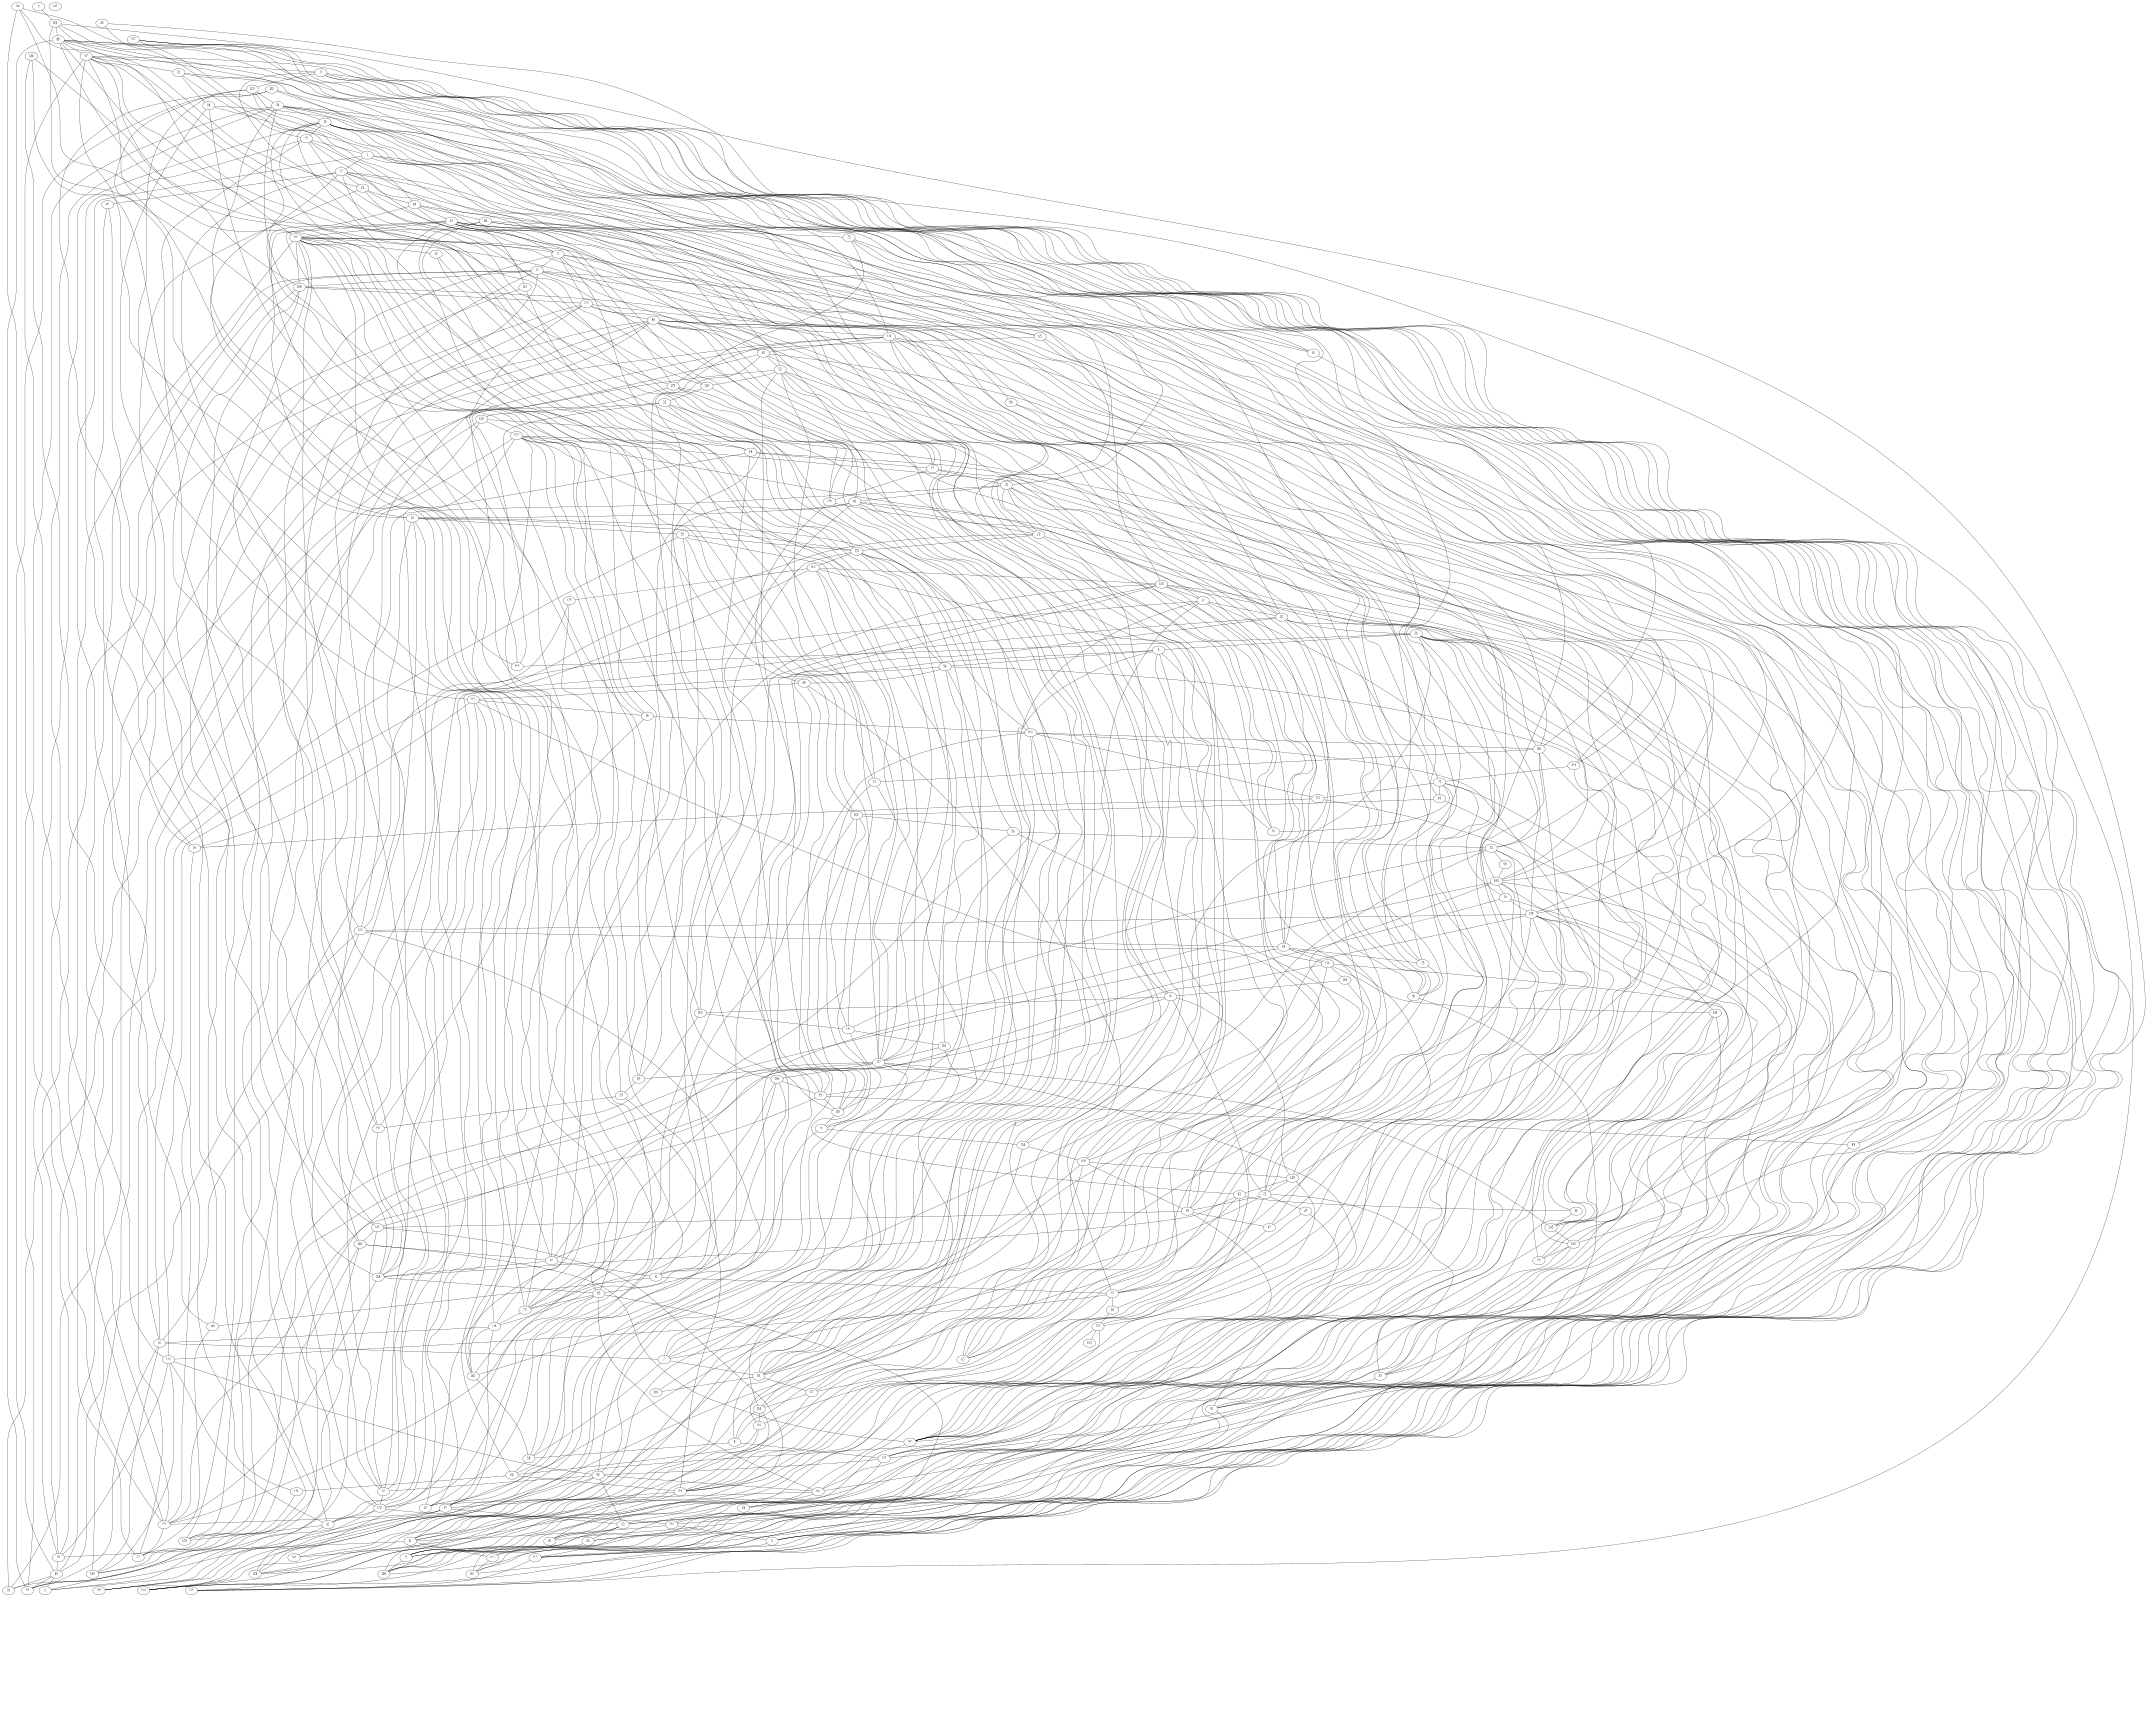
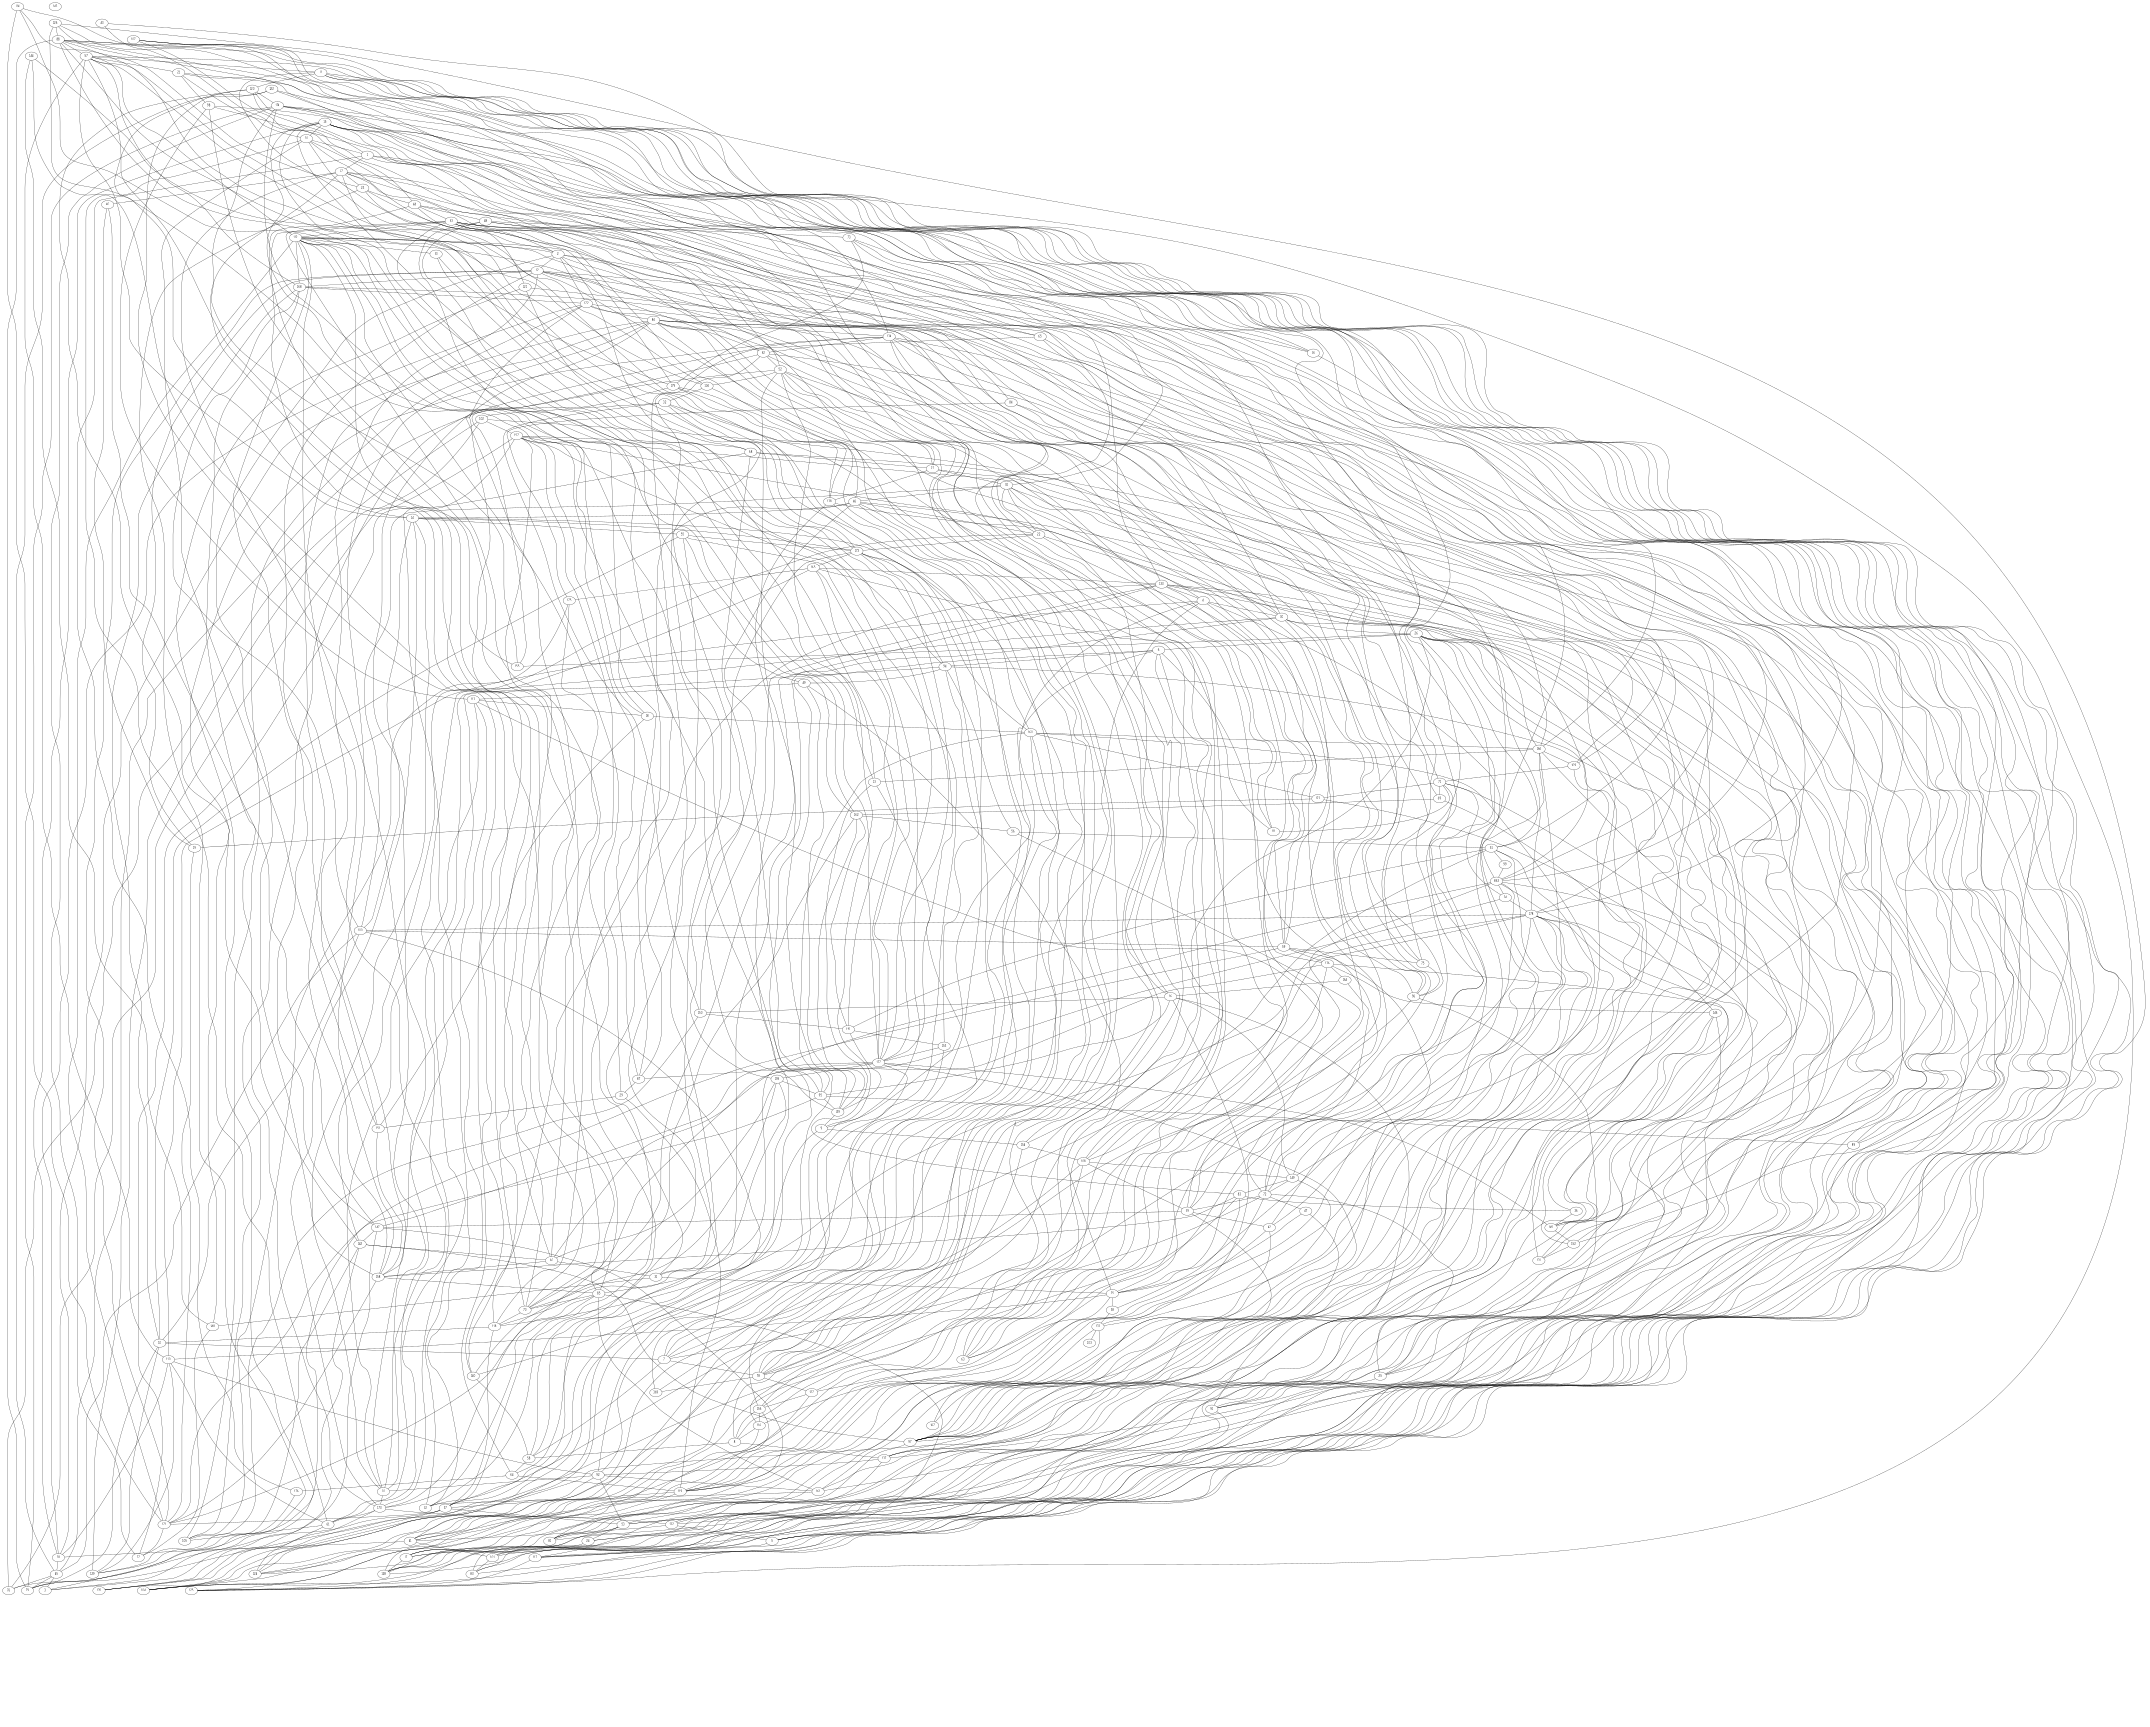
node "0": removed
edge "174" -- "15": removed
edge "84" -- "175": added
edge "130" -- "89": added
edge "166" -- "109": added
edge "113" -- "19": removed
edge "121" -- "101": added
edge "16" -- "77": now "16" -- "125"
edge "153" -- "127": now "153" -- "369"
node "245": label "245" -> "145"
edge "118" -- "140": now "118" -- "178"
edge "149" -- "17": now "149" -- "81"
node "167": added
edge "116" -- "64": now "116" -- "8"
node "54": removed
node "141": removed
